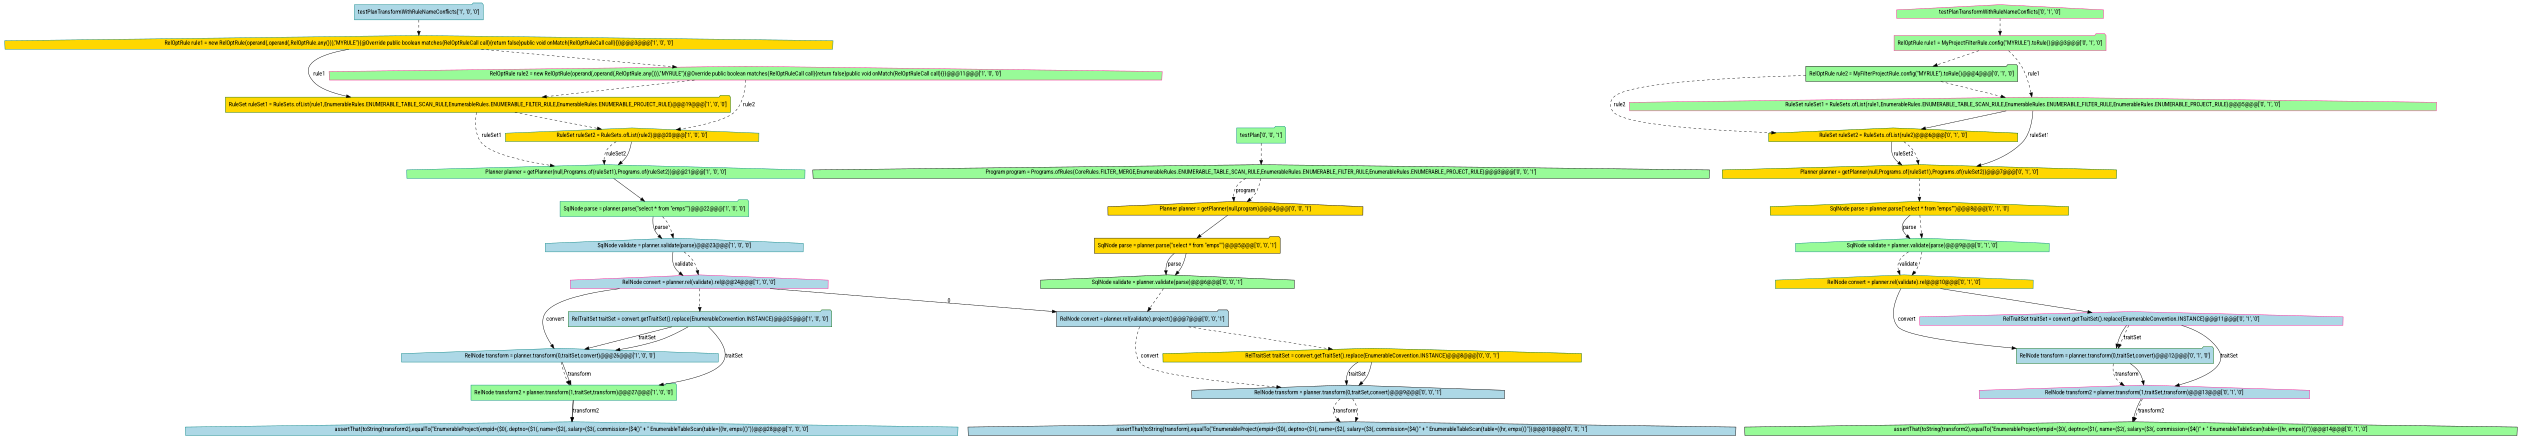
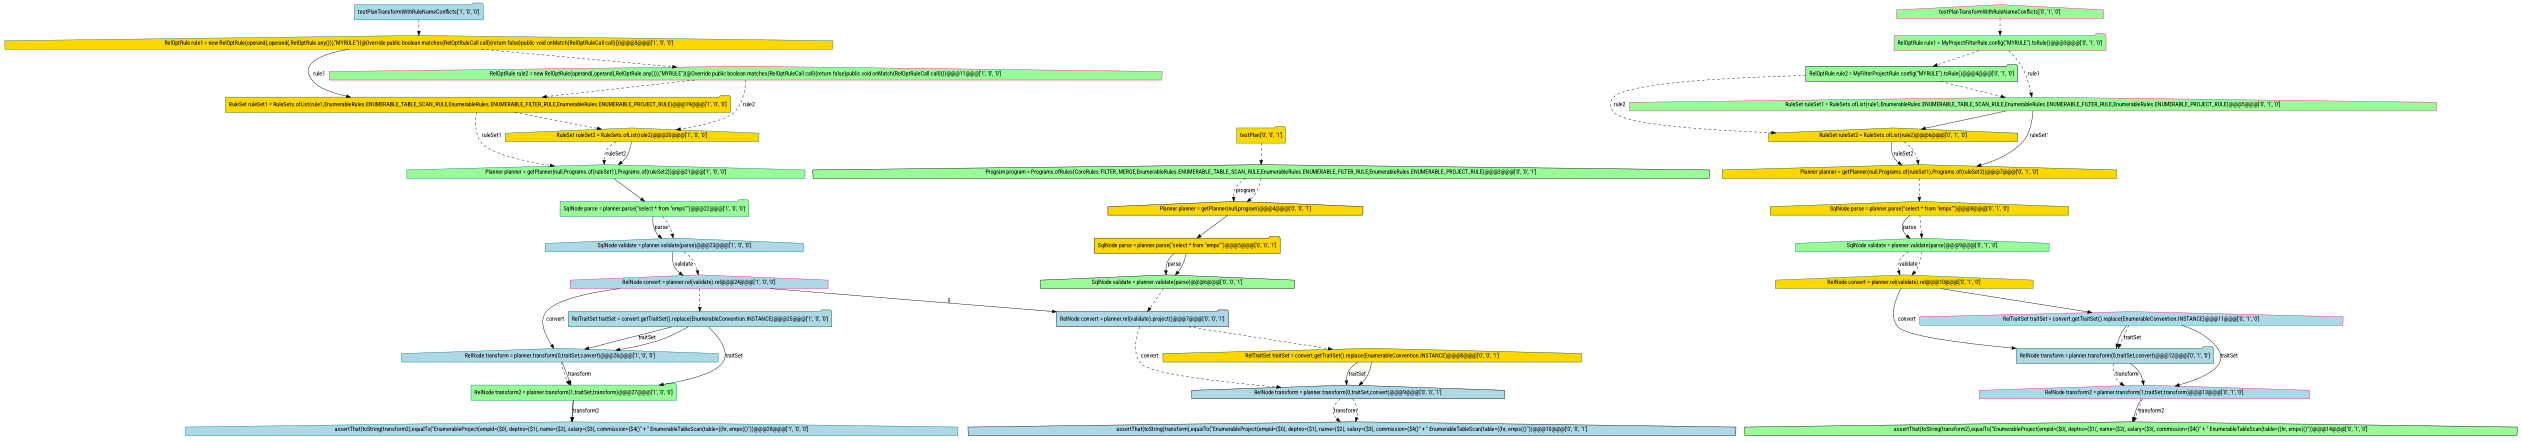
node "testPlan['0', '0', '1']": fillcolor palegreen -> gold
